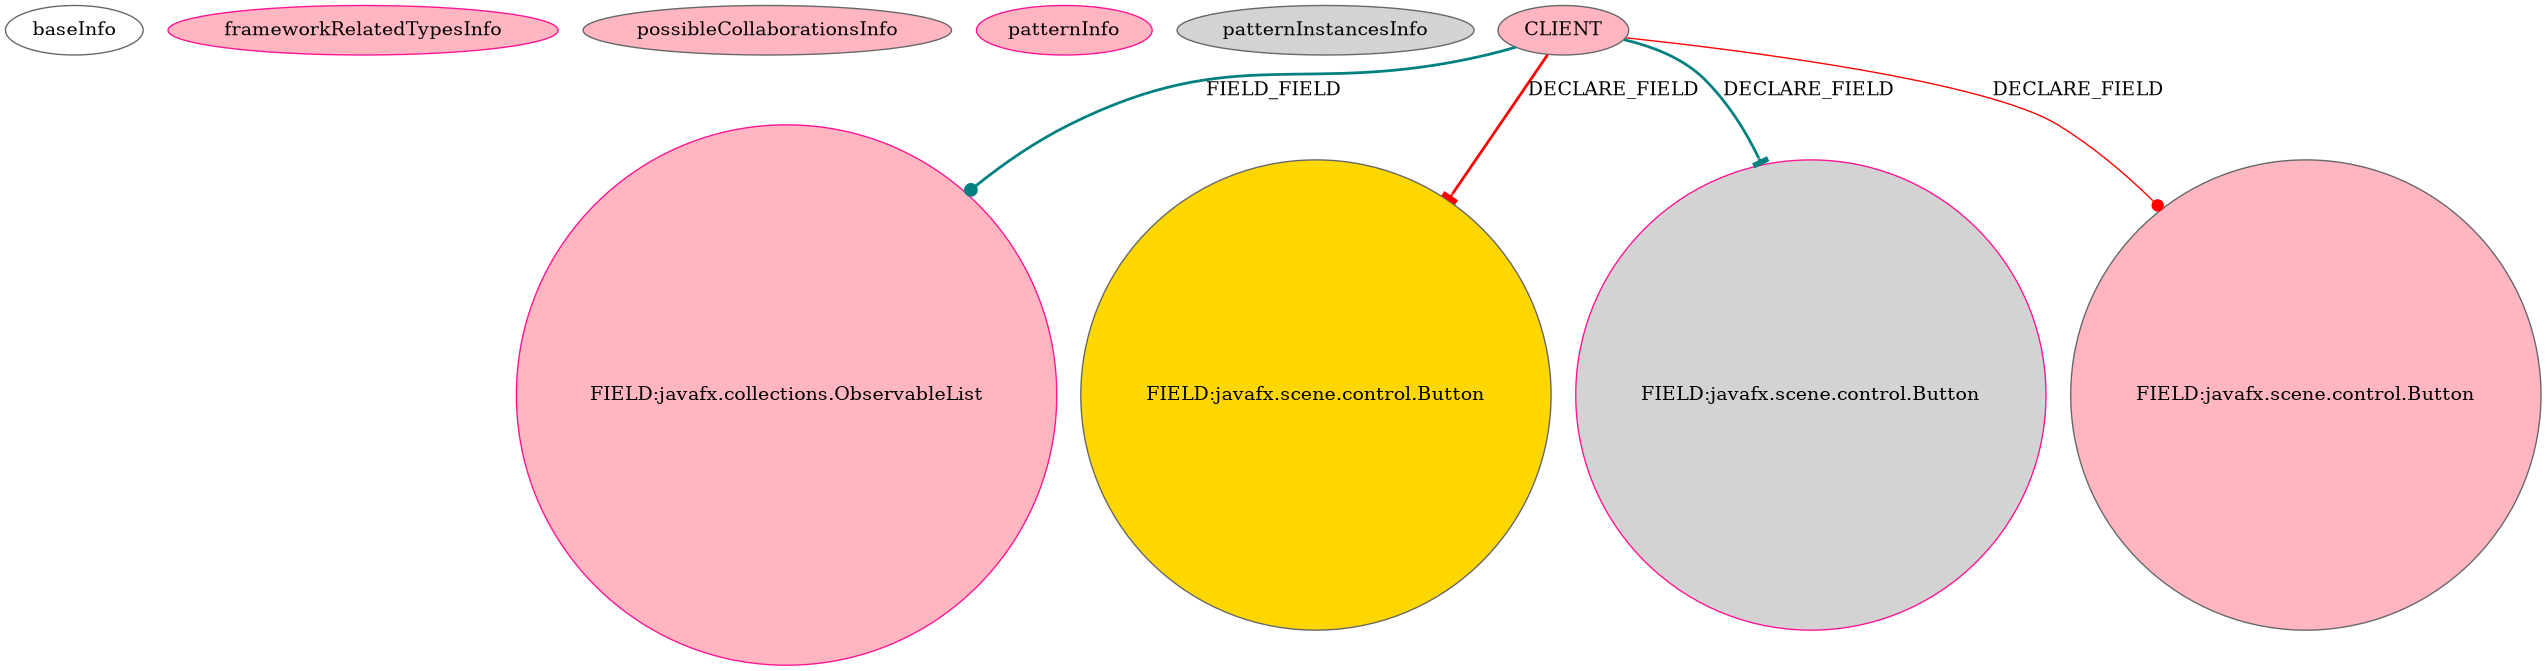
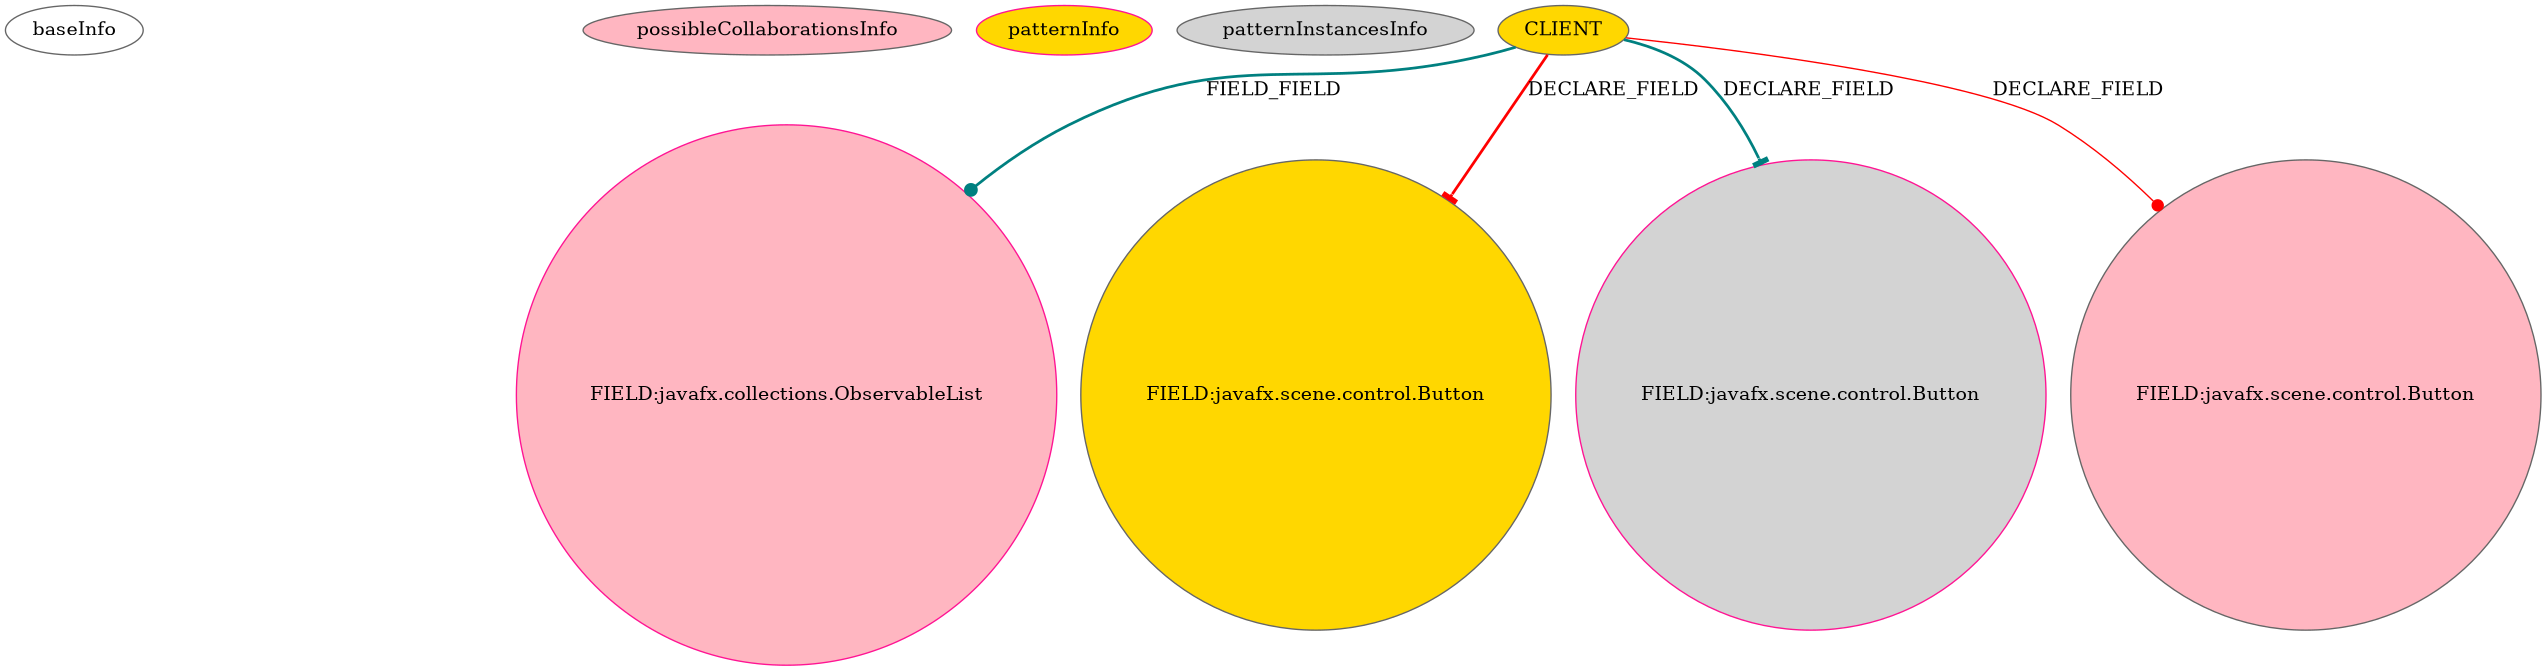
node "frameworkRelatedTypesInfo": removed
node "patternInfo": fillcolor lightpink -> gold
node "CLIENT": fillcolor lightpink -> gold
